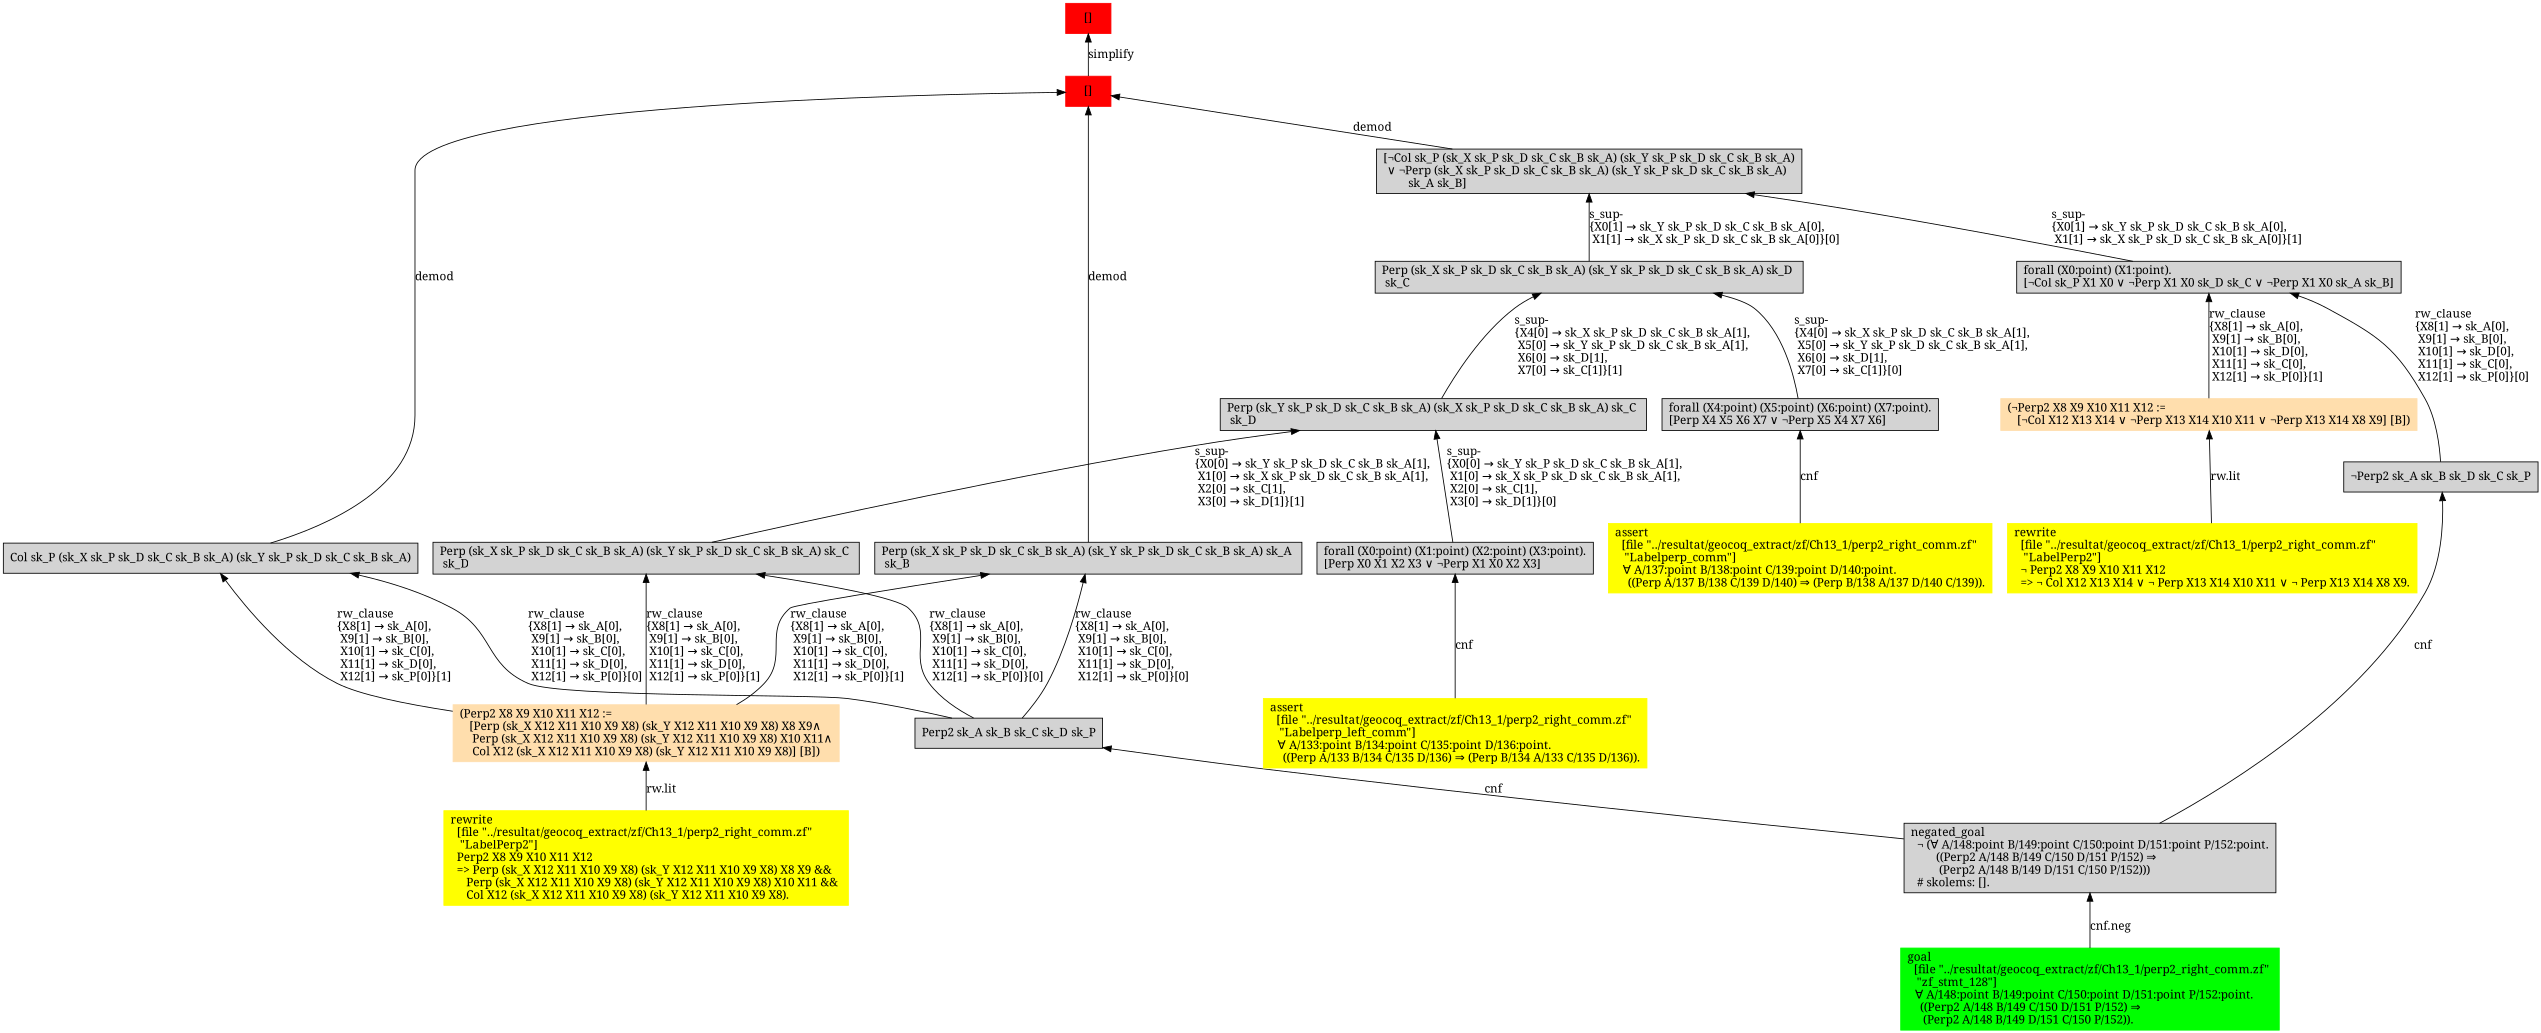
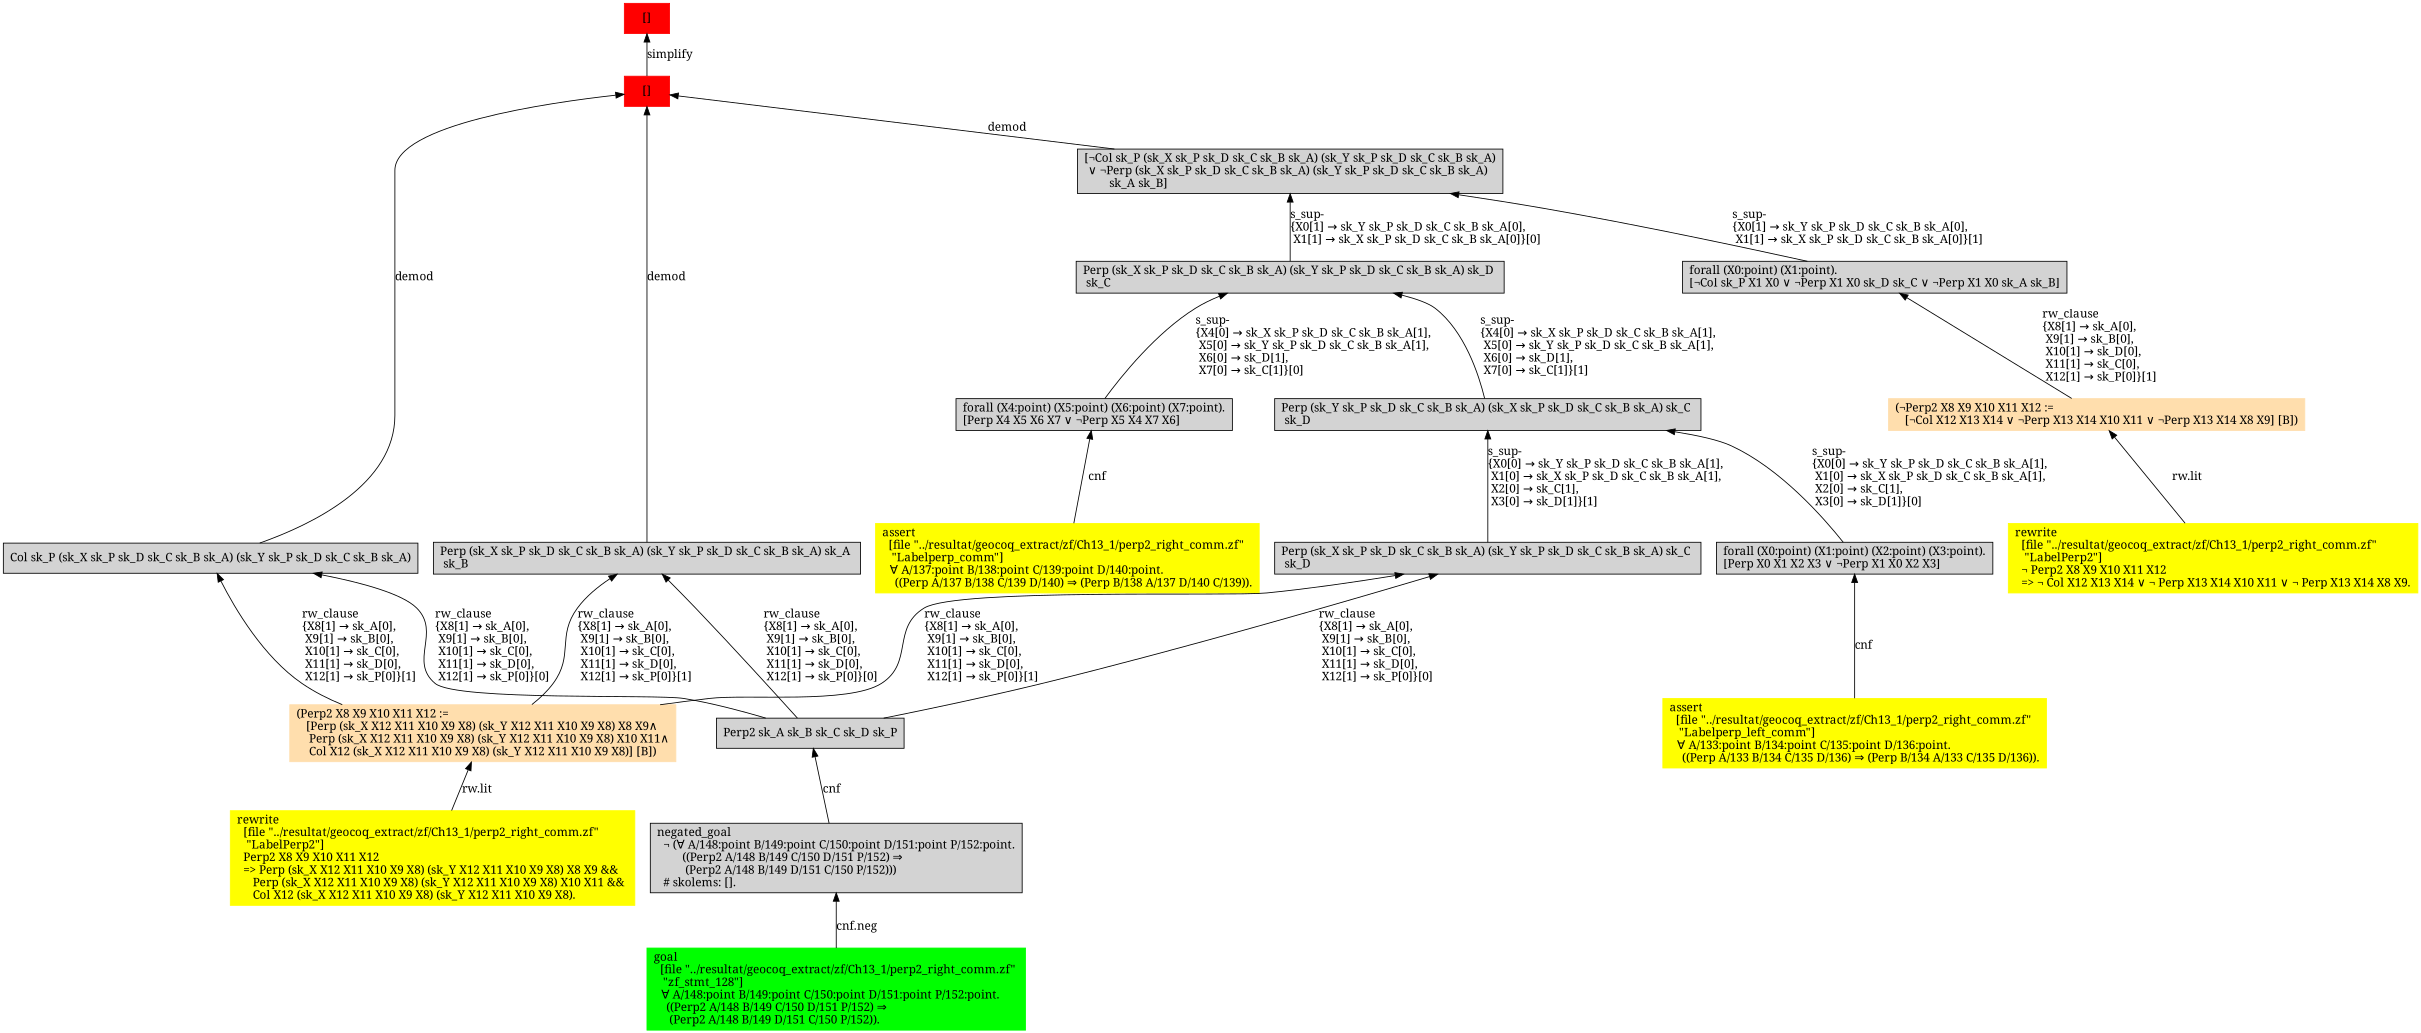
node "¬Perp2 sk_A sk_B sk_D sk_C sk_P": removed
